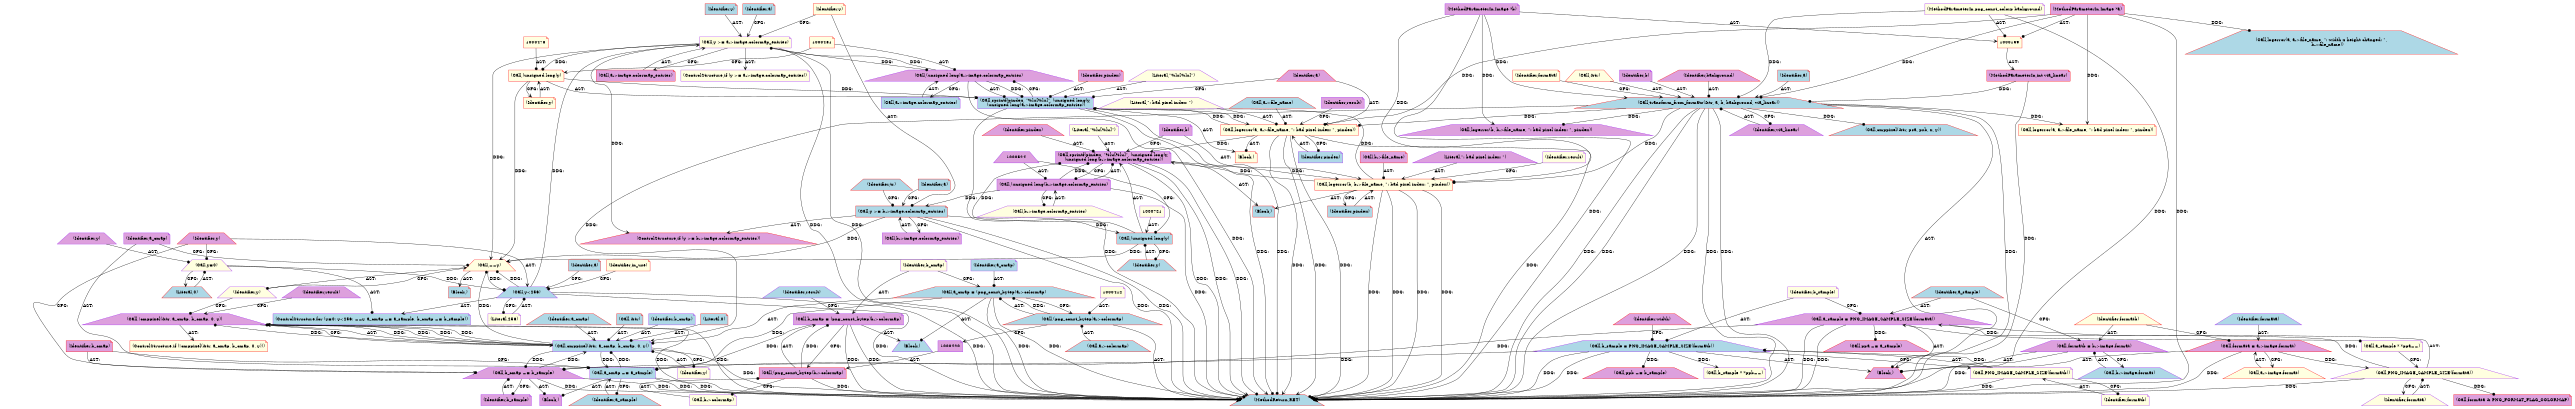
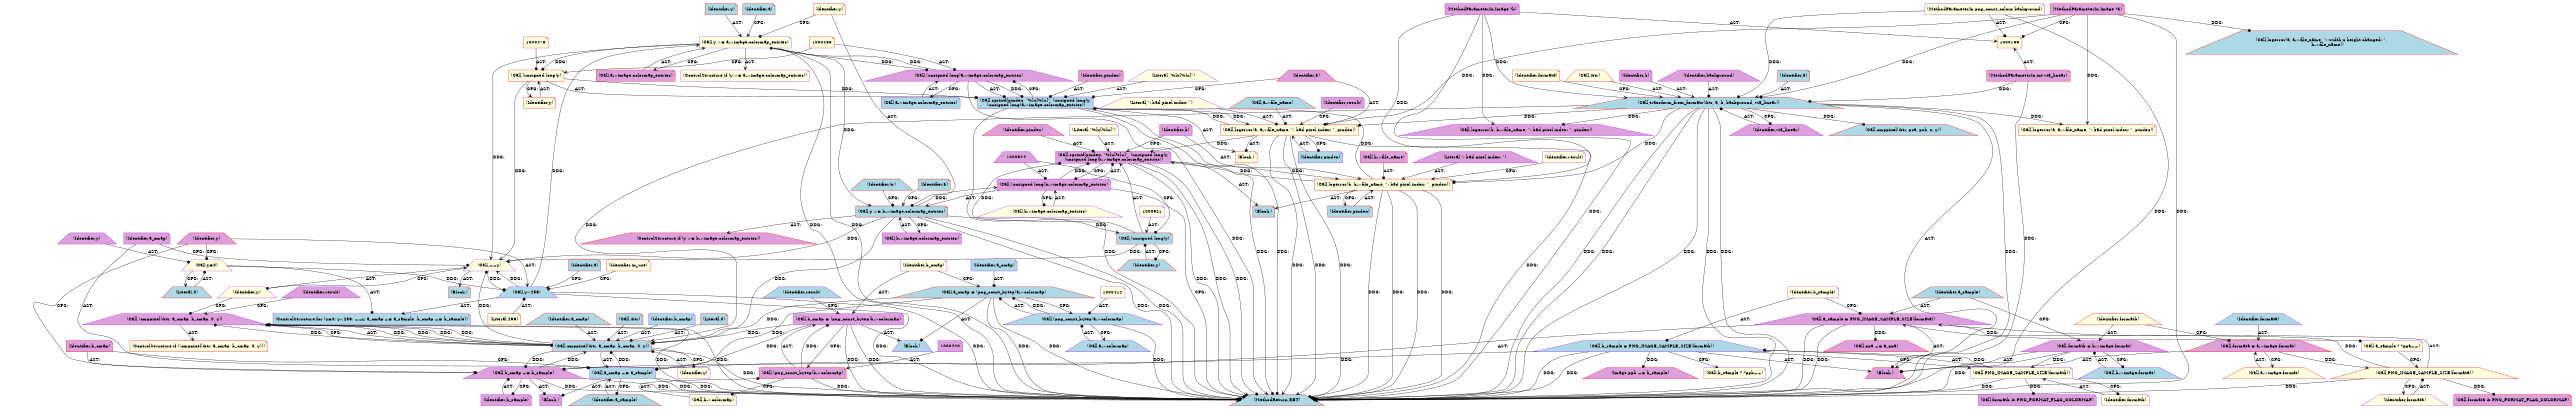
edge "(MethodParameterIn,Image *a)" -> "1000139": label "AST: " -> "CFG: "
node "1000481": label "1000481" -> "1000485"
edge "1000139" -> "(MethodParameterIn,int via_linear)": reversed
node "(Identifier,background)": color red -> purple
edge "(Call,y >= a->image.colormap_entries)" -> "(ControlStructure,if (y >= b->image.colormap_entries))": now "(Call,y >= a->image.colormap_entries)" -> "(Call,y >= b->image.colormap_entries)"
edge "(Call,y >= b->image.colormap_entries)" -> "(Call,(unsigned long)b->image.colormap_entries)": added, label "DDG:"
edge "(Call,(unsigned long)b->image.colormap_entries)" -> "(Call,y >= b->image.colormap_entries)": label "DDG: " -> "AST: "
node "1000721": label "1000721" -> "1000521"
node "(Call,++y)": color red -> purple
edge "(Call,y >= b->image.colormap_entries)" -> "(Call,cmppixel(&tr, a_cmap, b_cmap, 0, y))": added, label "DDG:"
edge "(Call,y<256)" -> "(Call,++y)": arrowhead dot -> vee
edge "(Call,(unsigned long)b->image.colormap_entries)" -> "(MethodReturn,RET)": label "DDG: " -> "CFG: "
edge "(Call,y<256)" -> "(Literal,256)": removed, label "CFG:"
node "(Literal,256)": color purple -> red
edge "(Call,a_cmap = (png_const_bytep)a->colormap)" -> "(Call,cmppixel(&tr, a_cmap, b_cmap, 0, y))": label "AST: " -> "DDG: "
node "(Call,(png_const_bytep)a->colormap)": color red -> purple
node "(Identifier,width)": removed
edge "(Call,(png_const_bytep)a->colormap)" -> "1000420": now "(Call,(png_const_bytep)a->colormap)" -> "(Call,a->colormap)"
edge "(Call,b_cmap = (png_const_bytep)b->colormap)" -> "(Call,cmppixel(&tr, a_cmap, b_cmap, 0, y))": added, label "DDG:"
edge "(Call,!cmppixel(&tr, a_cmap, b_cmap, 0, y))" -> "(Call,cmppixel(&tr, a_cmap, b_cmap, 0, y))": arrowhead vee -> dot
node "(Call,cmppixel(&tr, a_cmap, b_cmap, 0, y))": color purple -> red
node "(Call,a->colormap)": color red -> purple
edge "(Call,a_sample = PNG_IMAGE_SAMPLE_SIZE(formata))" -> "(Call,a_cmap += a_sample)": label "DDG: " -> "AST: "
node "(Call,ppa += a_sample)": label "(Call,ppa += a_sample)" -> "(Call,ppa += a_ppa)"
edge "(Call,formatb = b->image.format)" -> "(Call,PNG_IMAGE_SAMPLE_SIZE(formatb))": added, label "DDG:"
edge "(Call,formatb = b->image.format)" -> "(Call,b->image.format)": arrowhead vee -> dot
edge "(Call,cmppixel(&tr, a_cmap, b_cmap, 0, y))" -> "(Call,a_cmap += a_sample)": label "DDG: " -> "AST: "
edge "(Call,(png_const_bytep)a->colormap)" -> "(MethodReturn,RET)": label "AST: " -> "DDG: "
edge "(Call,b_sample = PNG_IMAGE_SAMPLE_SIZE(formatb))" -> "(Call,b_sample * *ppb++)": label "DDG: " -> "CFG: "
node "(Call,ppb += b_sample)": label "(Call,ppb += b_sample)" -> "(Image,ppb += b_sample)"
node "(Call,PNG_IMAGE_SAMPLE_SIZE(formata))": color purple -> red
edge "(Call,formata = a->image.format)" -> "(MethodReturn,RET)": removed, label "DDG:"
node "(Call,formatb & PNG_FORMAT_FLAG_COLORMAP)": added
